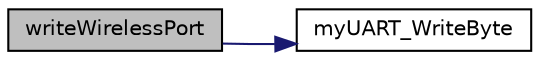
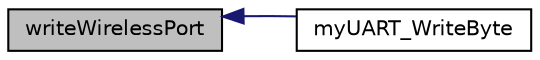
edge "writeWirelessPort" -> "myUART_WriteByte": reversed
